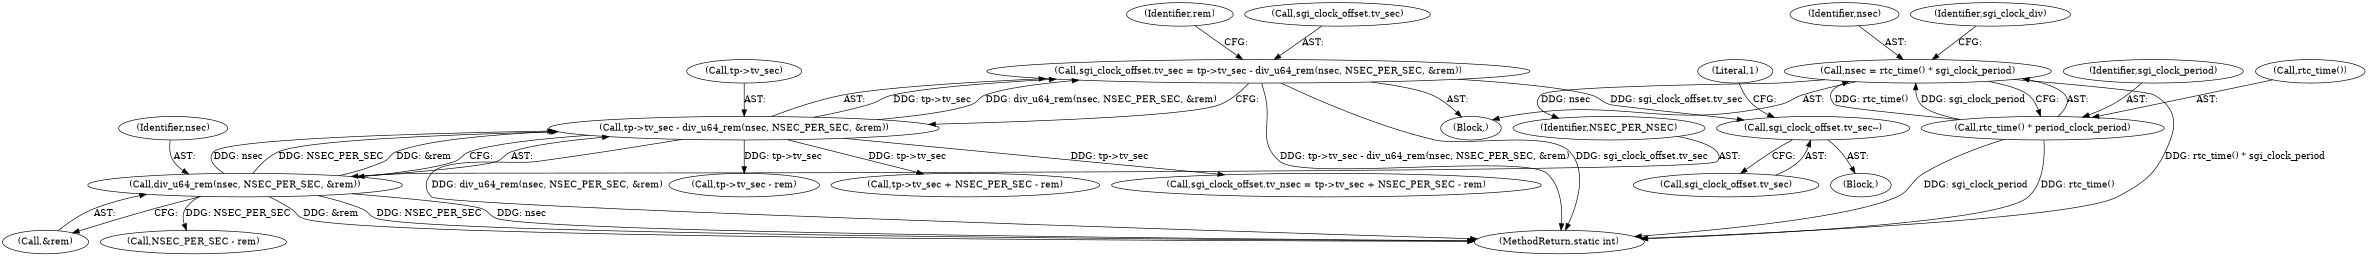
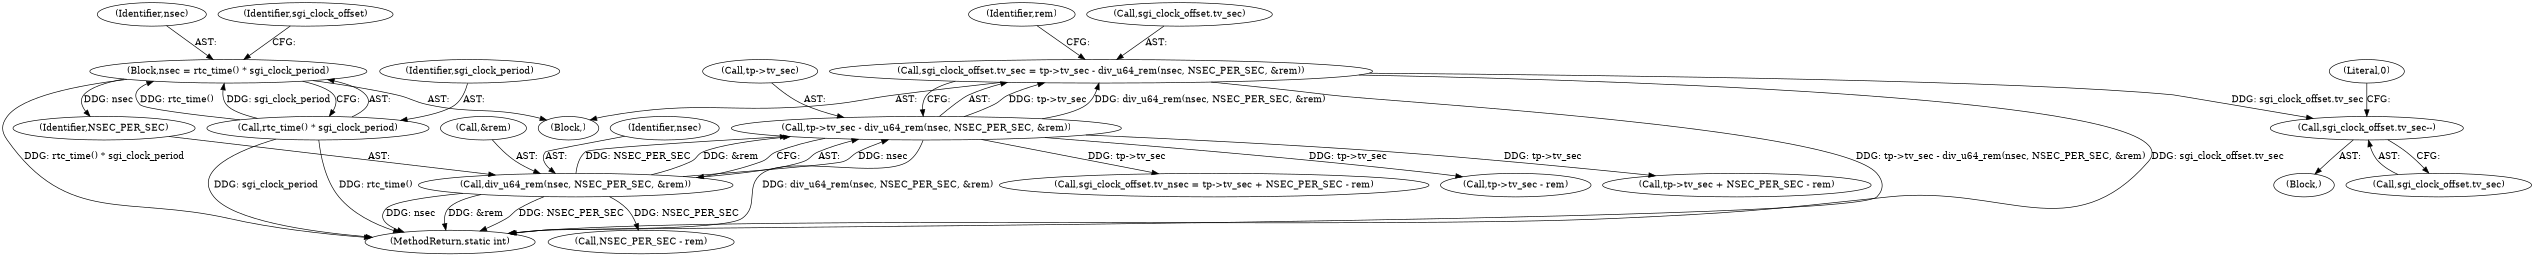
node "(Identifier,sgi_clock_div)": label "(Identifier,sgi_clock_div)" -> "(Identifier,sgi_clock_offset)"
node "(Literal,1)": label "(Literal,1)" -> "(Literal,0)"
node "(Call,nsec = rtc_time() * sgi_clock_period)": label "(Call,nsec = rtc_time() * sgi_clock_period)" -> "(Block,nsec = rtc_time() * sgi_clock_period)"
node "(Call,rtc_time())": removed
node "(Identifier,NSEC_PER_NSEC)": label "(Identifier,NSEC_PER_NSEC)" -> "(Identifier,NSEC_PER_SEC)"
node "(Call,rtc_time() * period_clock_period)": label "(Call,rtc_time() * period_clock_period)" -> "(Call,rtc_time() * sgi_clock_period)"
edge "(Call,div_u64_rem(nsec, NSEC_PER_SEC, &rem))" -> "(Call,&rem)": removed, label "CFG:"
